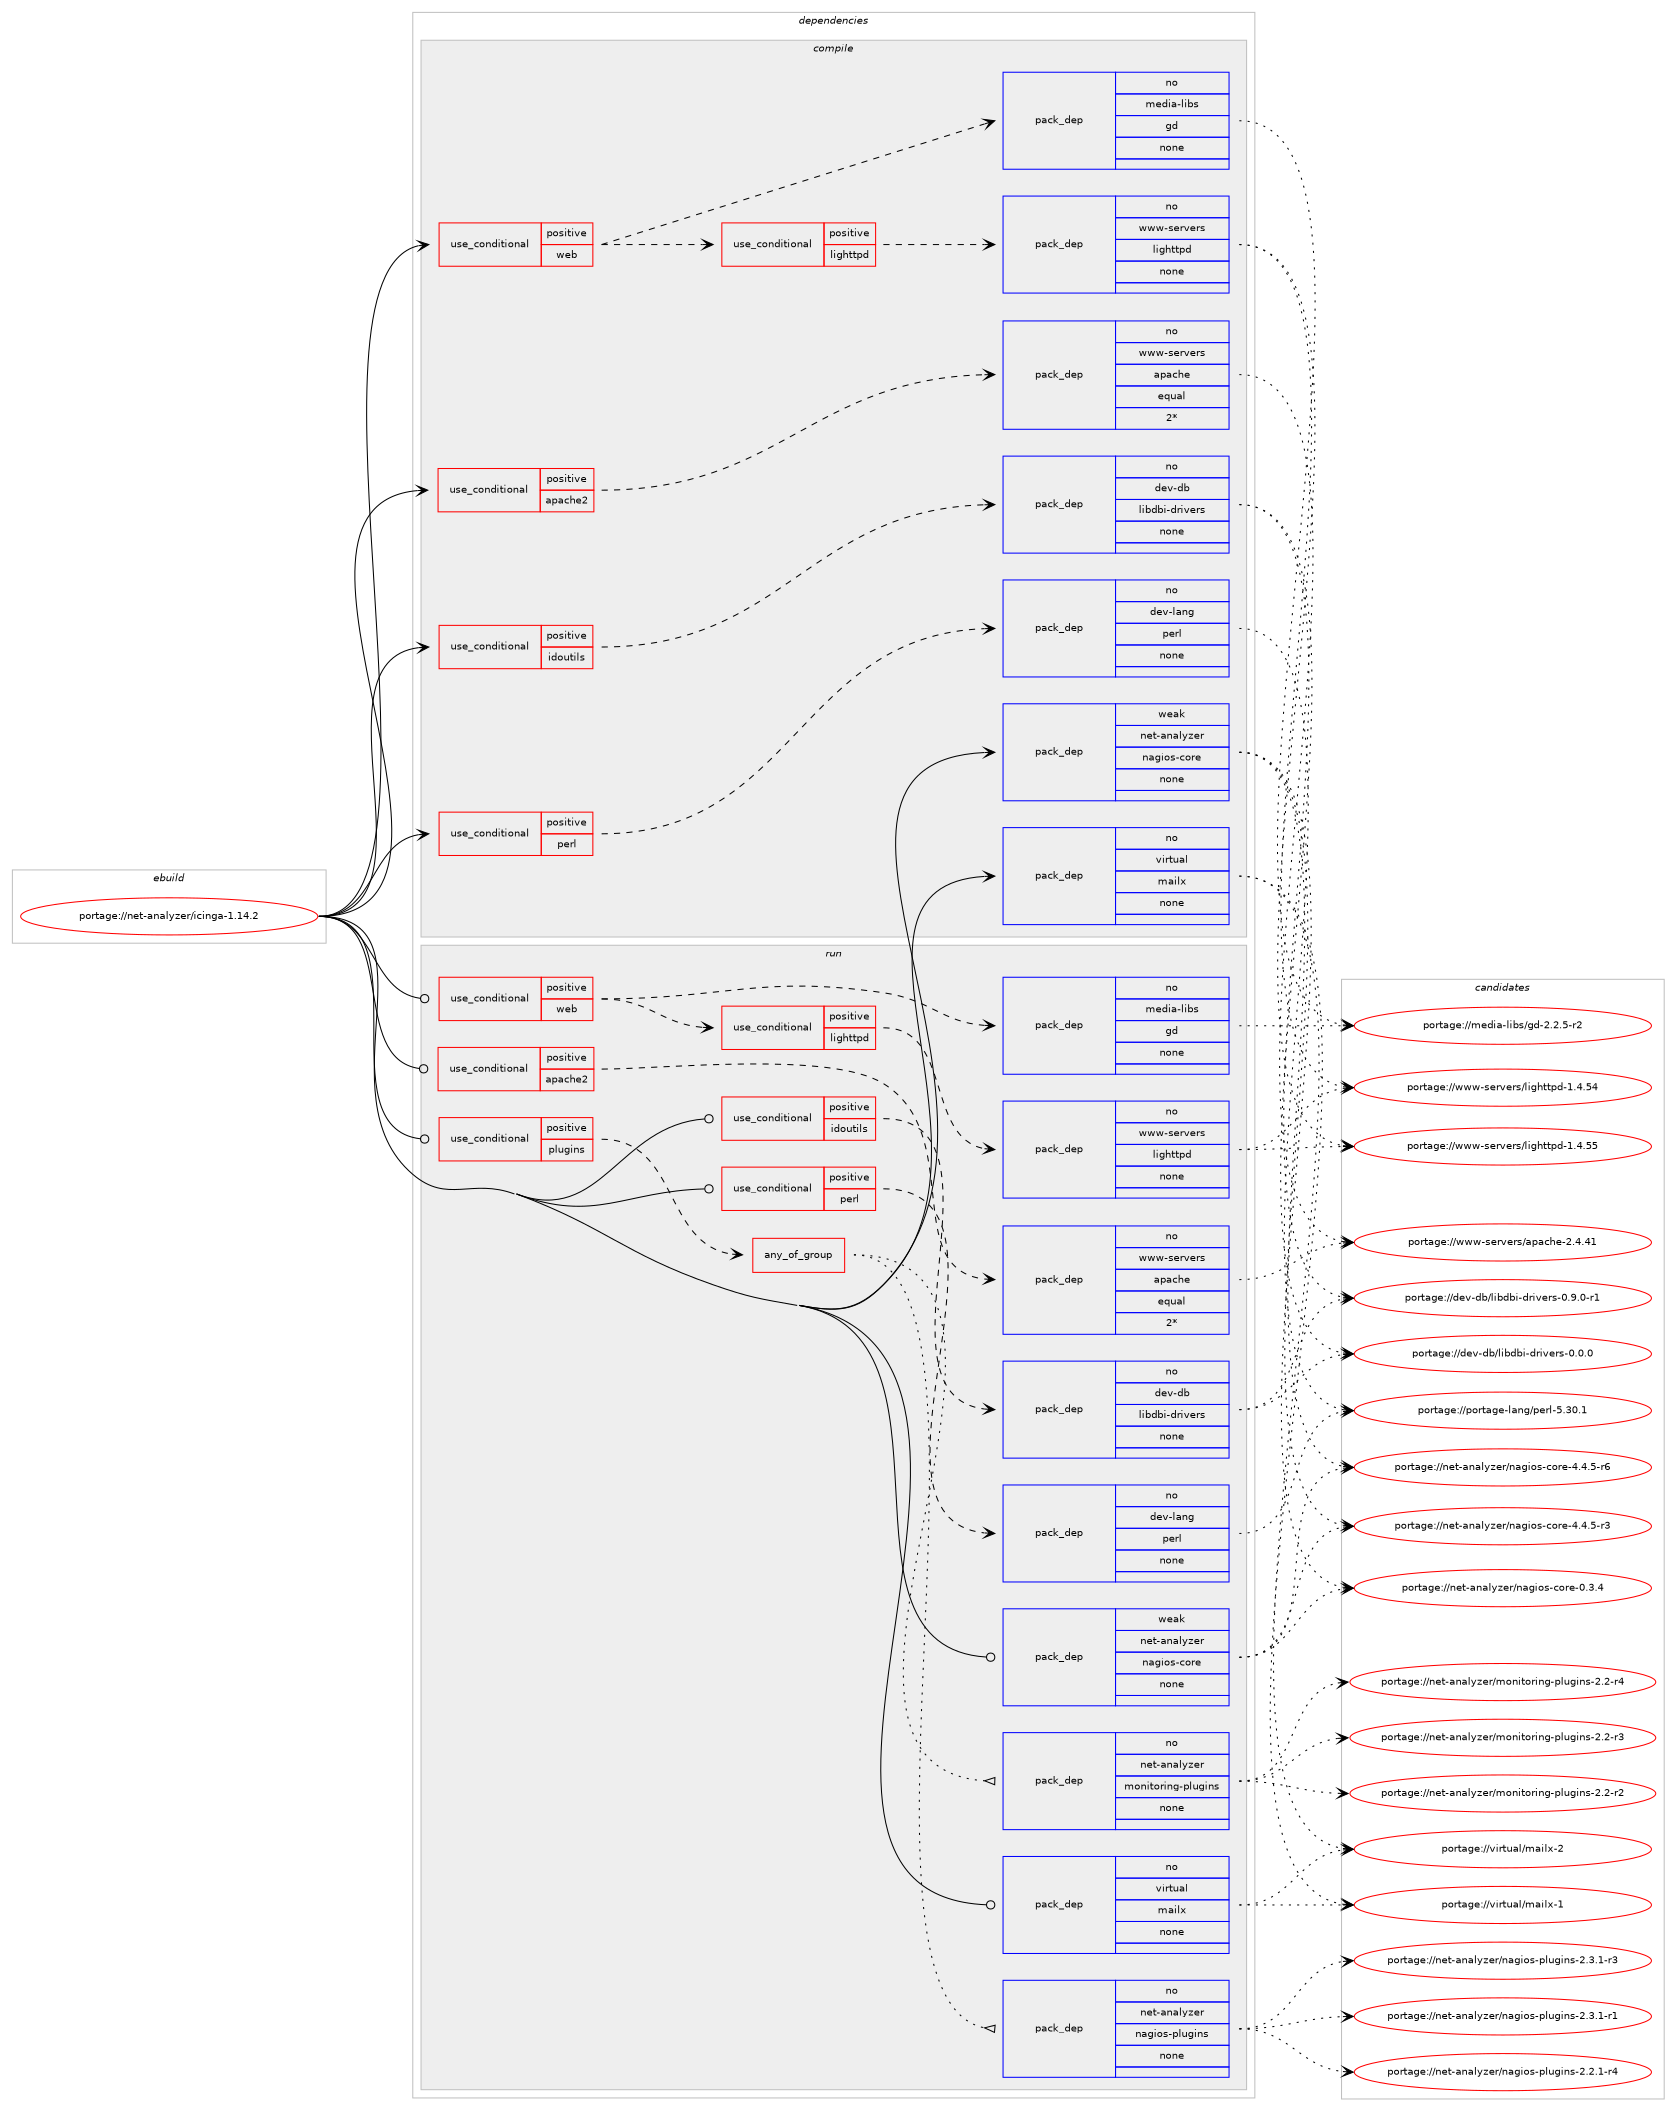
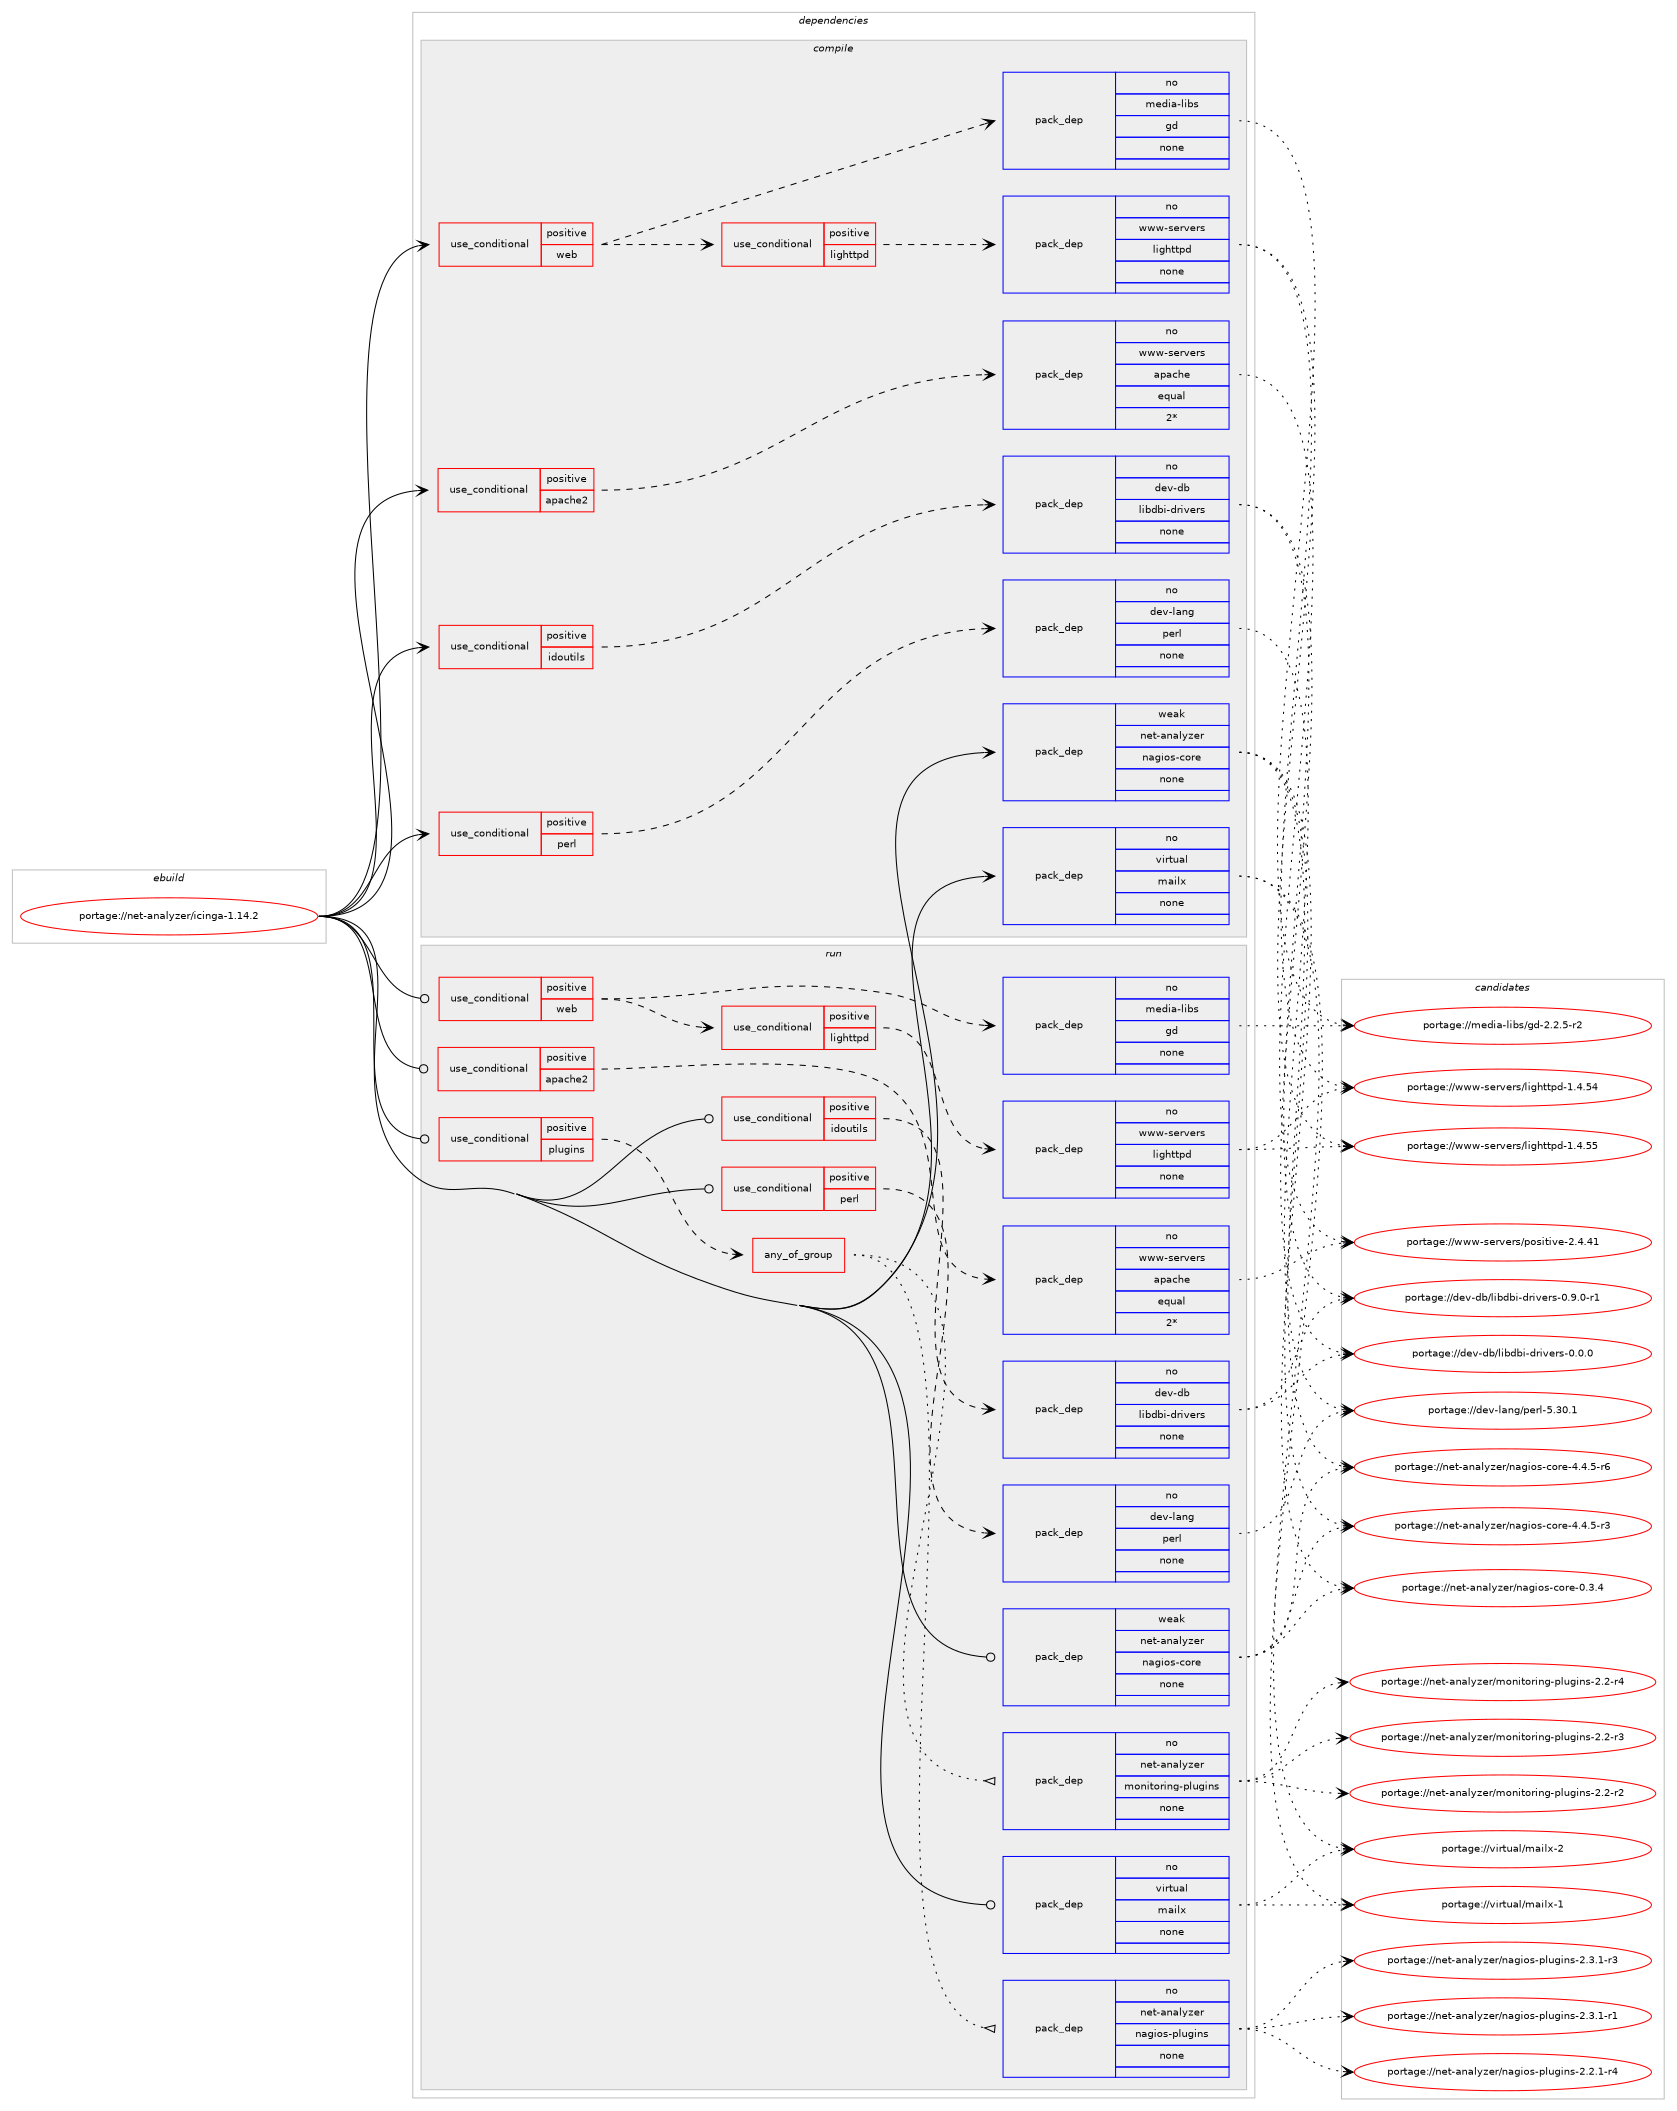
node "portage://www-servers/apache-2.4.41": label "portage://www-servers/apache-2.4.41" -> "portage://www-servers/positive-2.4.41"
node "portage://portage-lang/perl-5.30.1": label "portage://portage-lang/perl-5.30.1" -> "portage://dev-lang/perl-5.30.1"
